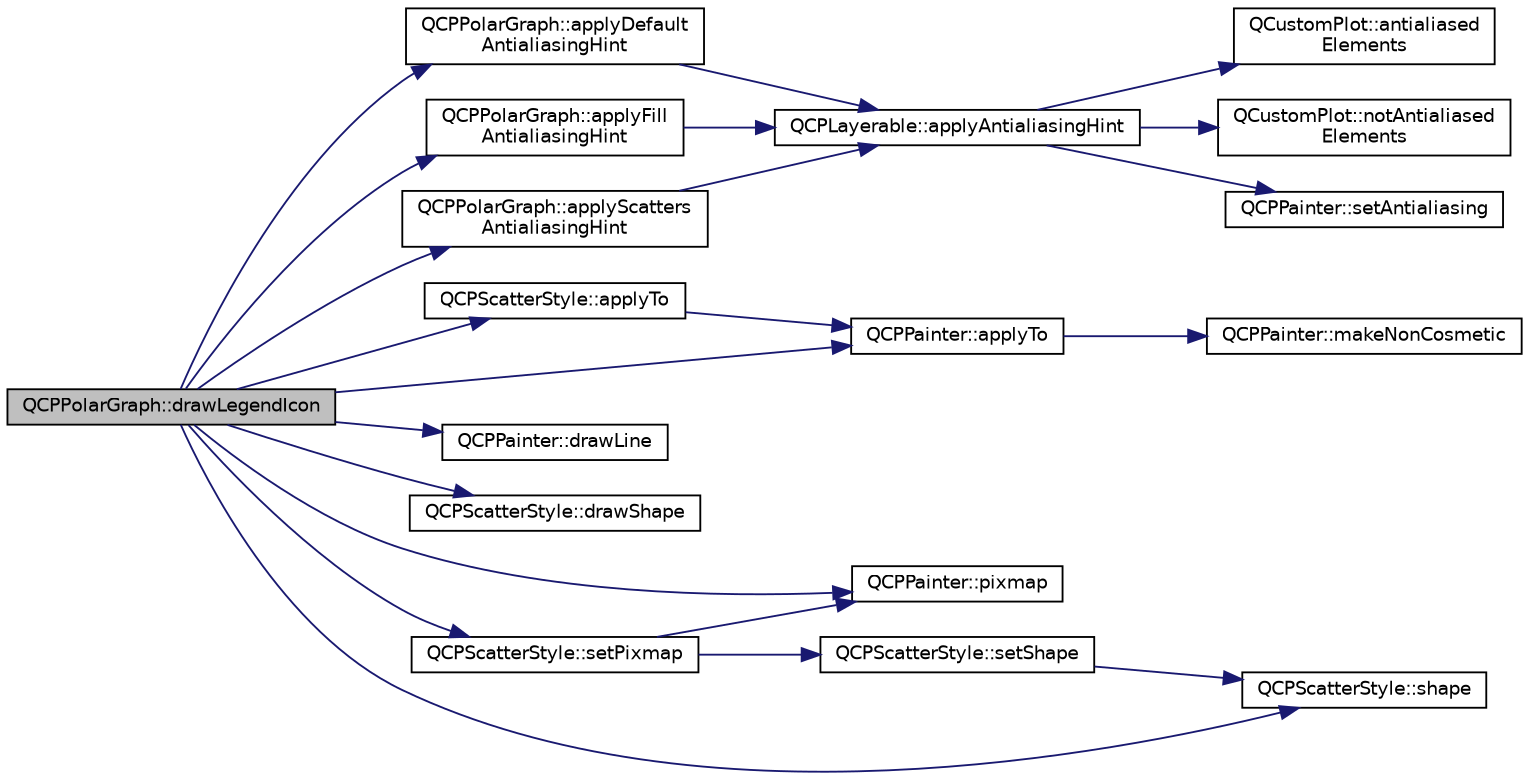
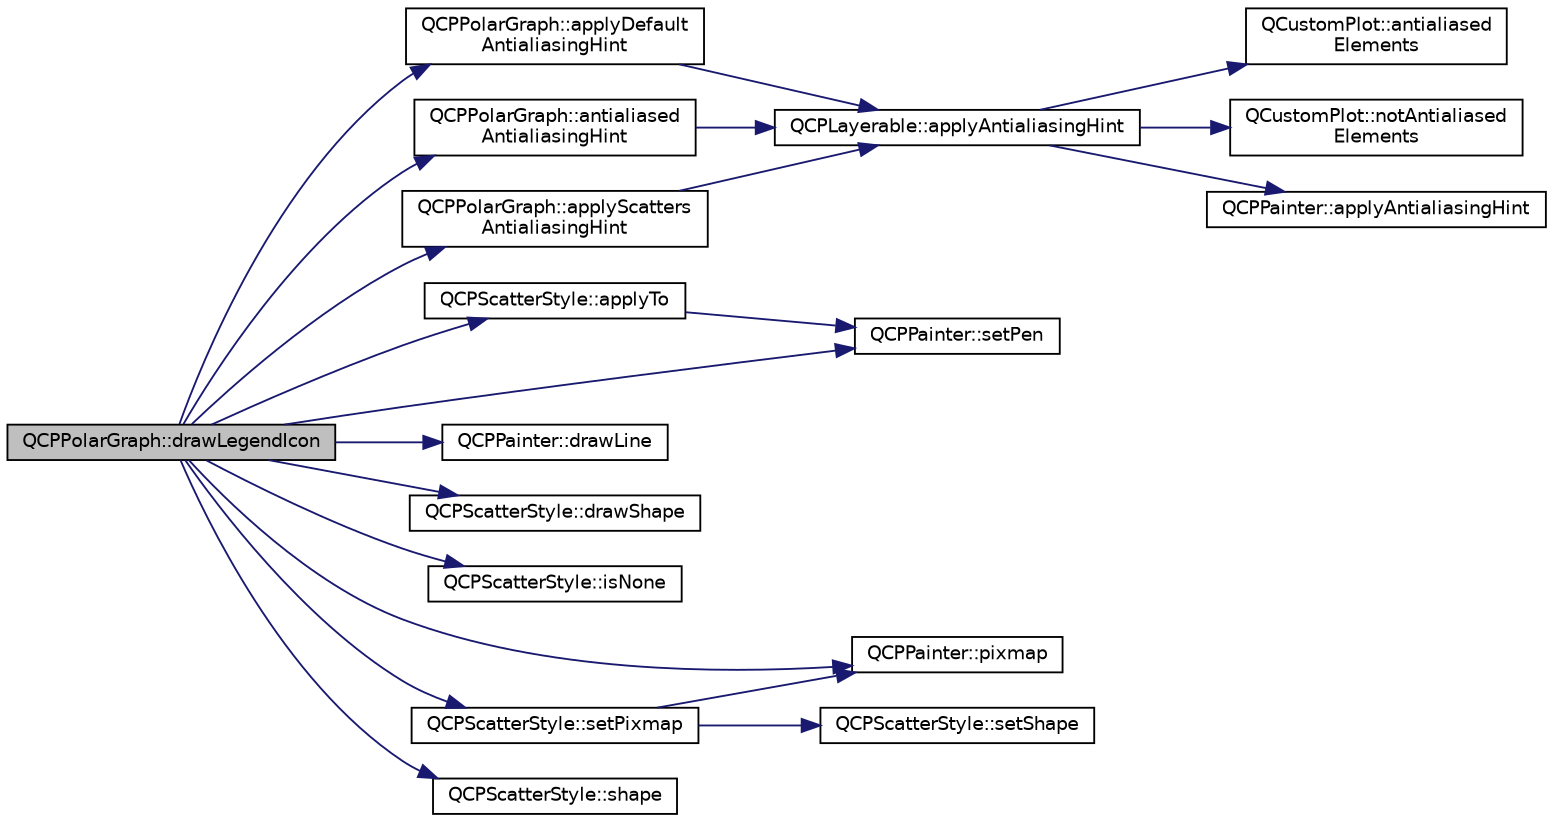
node "QCPPolarGraph::applyFill AntialiasingHint": label "QCPPolarGraph::applyFill AntialiasingHint" -> "QCPPolarGraph::antialiased AntialiasingHint"
node "QCPPainter::setAntialiasing": label "QCPPainter::setAntialiasing" -> "QCPPainter::applyAntialiasingHint"
node "QCPPainter::applyTo": label "QCPPainter::applyTo" -> "QCPPainter::setPen"
node "QCPPainter::makeNonCosmetic": removed
node "QCPScatterStyle::isNone": added
edge "QCPScatterStyle::setShape" -> "QCPScatterStyle::shape": removed
